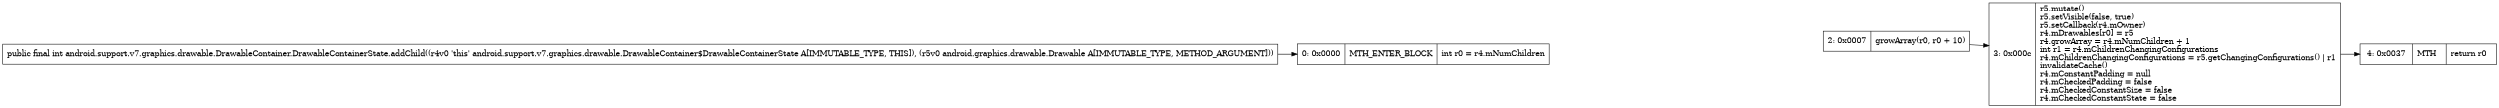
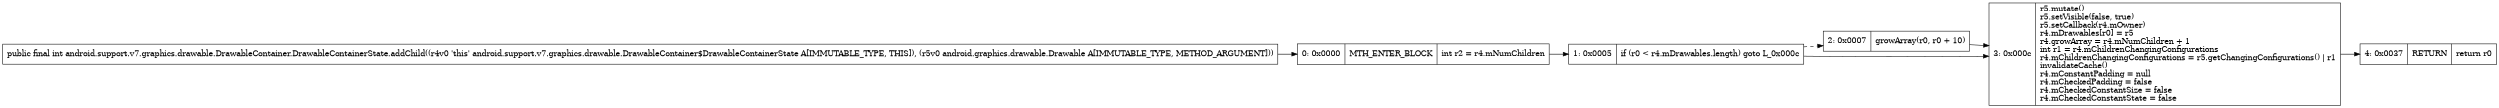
node "0: 0x0000": text "int r0 = r4.mNumChildren" -> "int r2 = r4.mNumChildren"
node "1: 0x0005": added
node "4: 0x0037": text "MTH" -> "RETURN"
